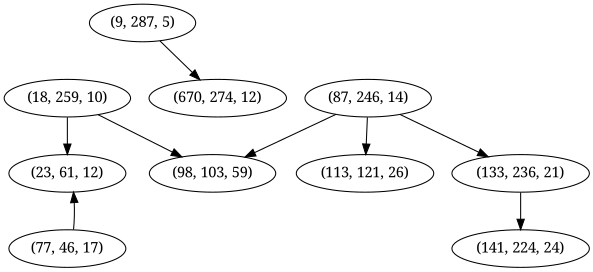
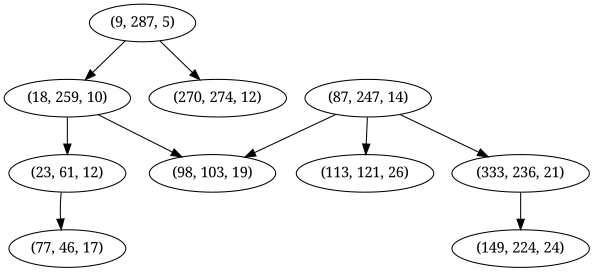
edge "(9, 287, 5)" -> "(18, 259, 10)": added
node "(670, 274, 12)": label "(670, 274, 12)" -> "(270, 274, 12)"
node "(87, 246, 14)": label "(87, 246, 14)" -> "(87, 247, 14)"
node "(98, 103, 59)": label "(98, 103, 59)" -> "(98, 103, 19)"
node "(133, 236, 21)": label "(133, 236, 21)" -> "(333, 236, 21)"
edge "(77, 46, 17)" -> "(23, 61, 12)": reversed
node "(141, 224, 24)": label "(141, 224, 24)" -> "(149, 224, 24)"
